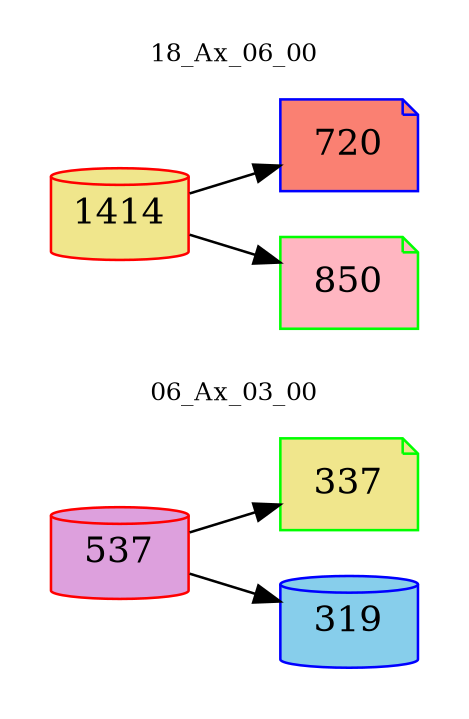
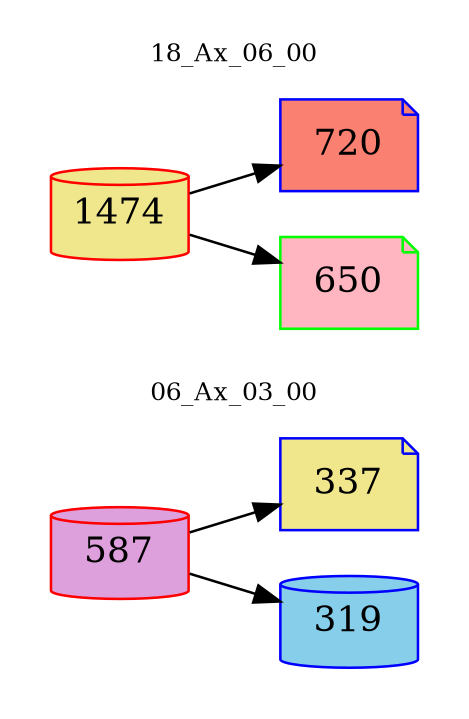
node "1414": label "1414" -> "1474"
node "850": label "850" -> "650"
node "337": color green -> blue
node "537": label "537" -> "587"
